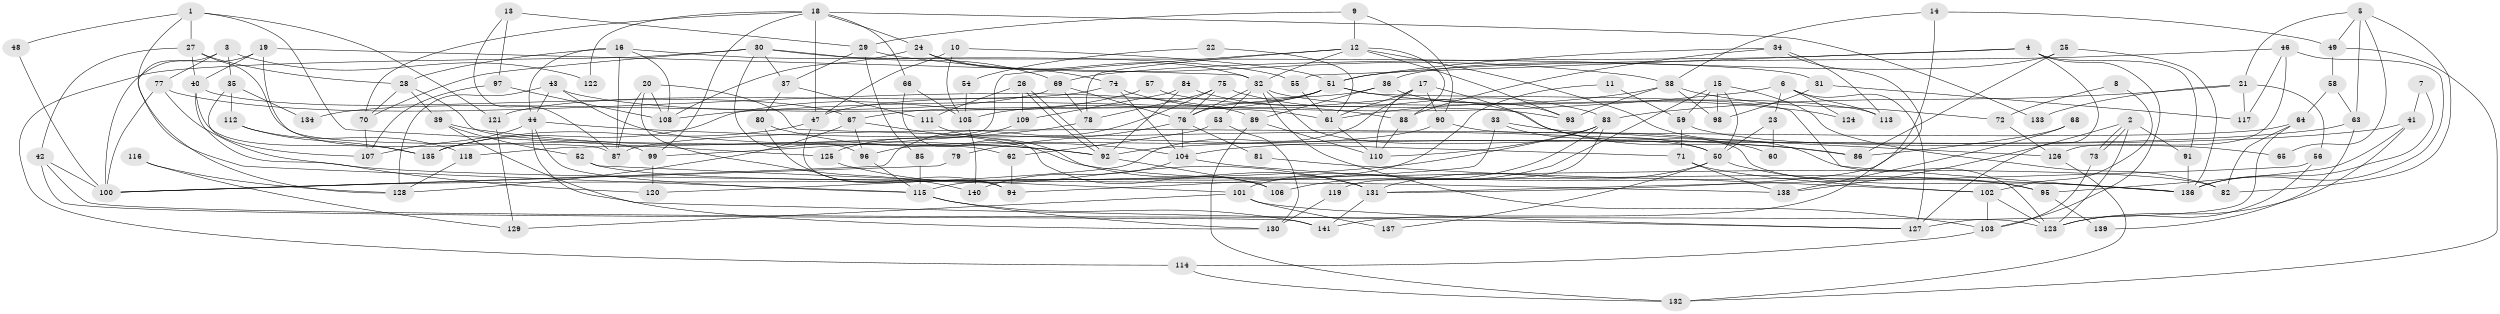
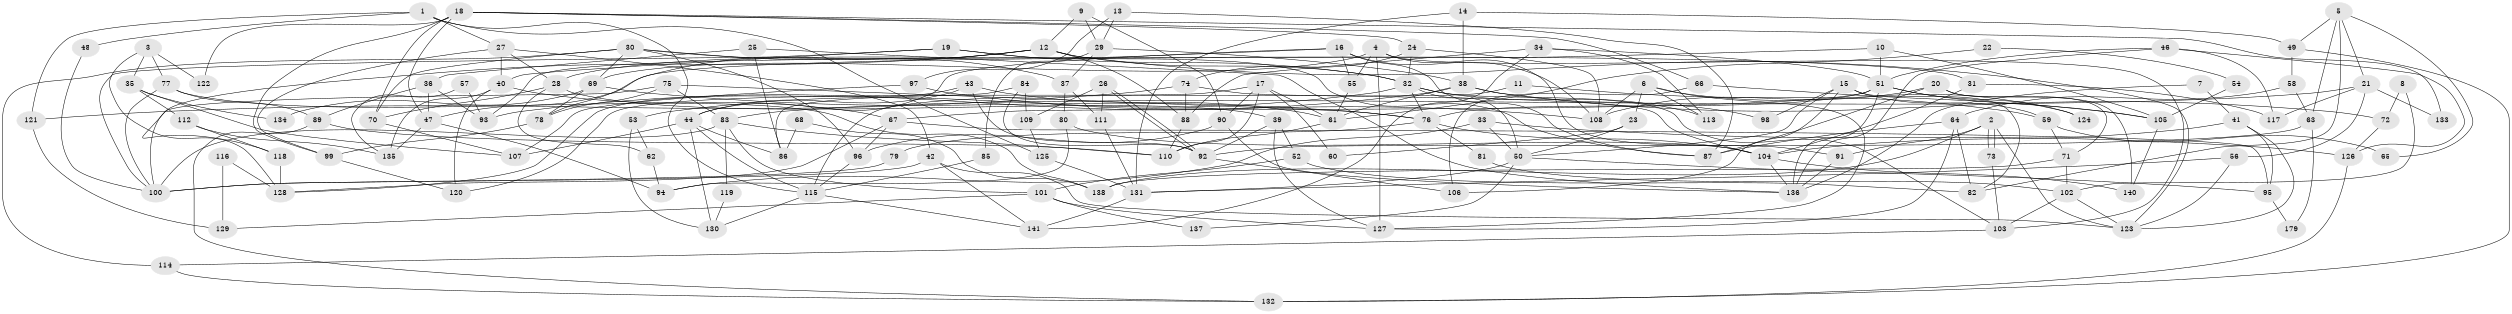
edge "31" -- "98": now "31" -- "104"
node "139": label "139" -> "179"
